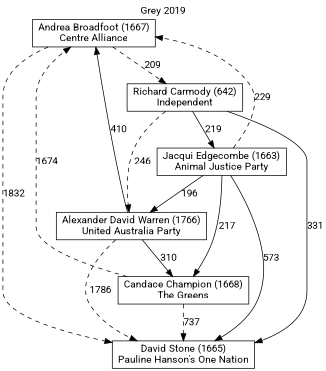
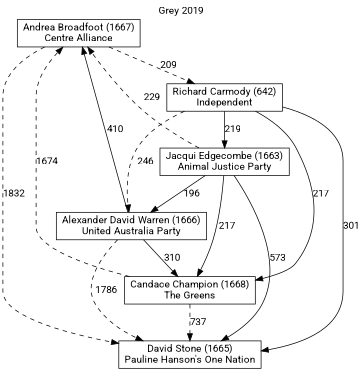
edge "Richard Carmody (642) Independent" -> "Candace Champion (1668) The Greens": added, label "217"
node "Alexander David Warren (1766) United Australia Party": label "Alexander David Warren (1766) United Australia Party" -> "Alexander David Warren (1666) United Australia Party"
edge "Richard Carmody (642) Independent" -> "David Stone (1665) Pauline Hanson's One Nation": label "331" -> "301"
